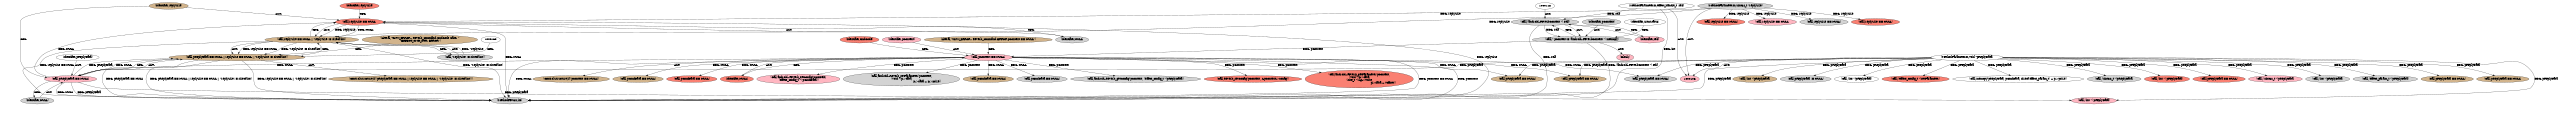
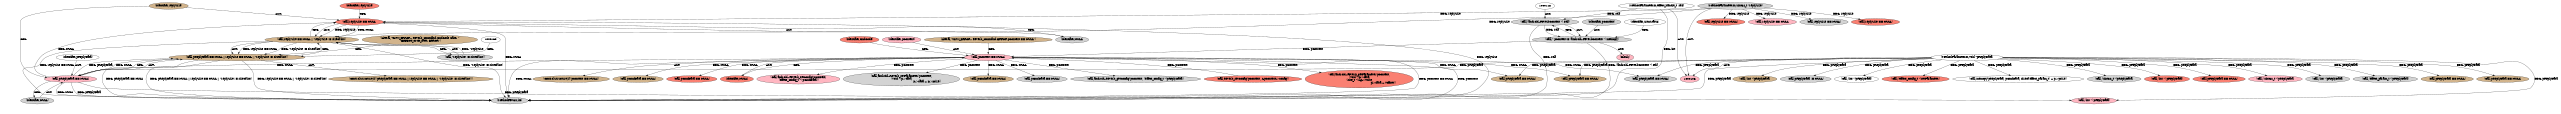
node "(Identifier,self)": removed
edge "(Call,pContext == NULL)" -> "(Call,Reverb_setConfig(pContext, &pContext->config))": reversed
